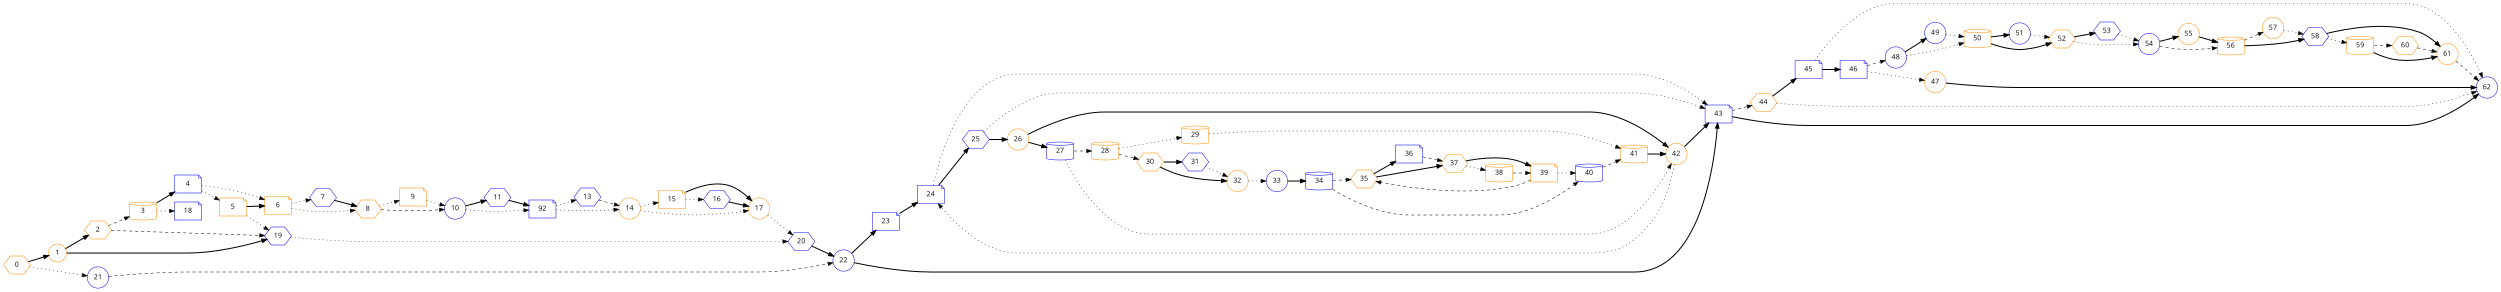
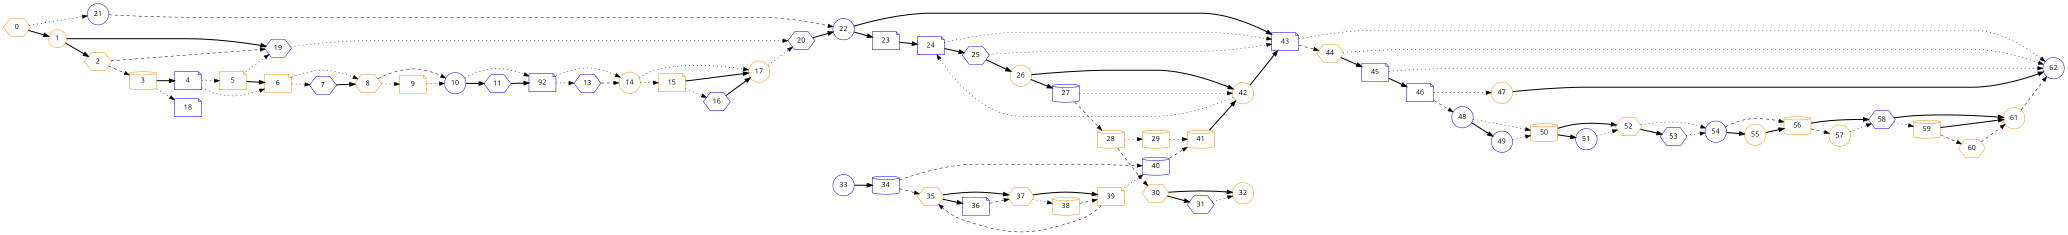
edge "43" -> "62": style bold -> dotted
edge "32" -> "33": removed
